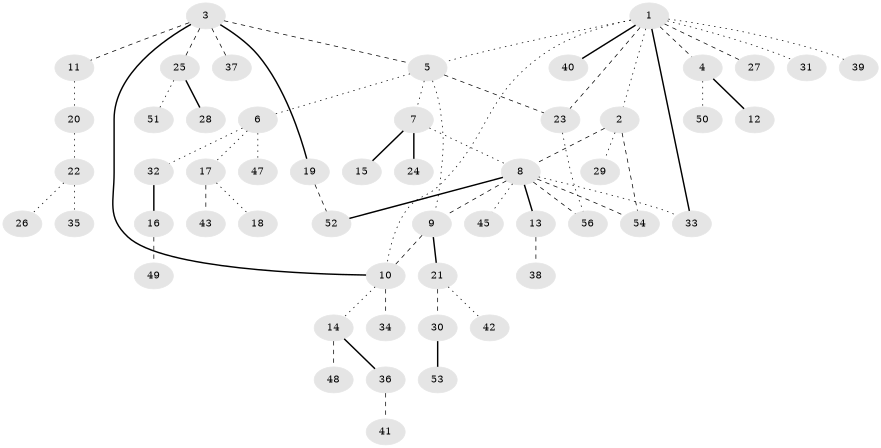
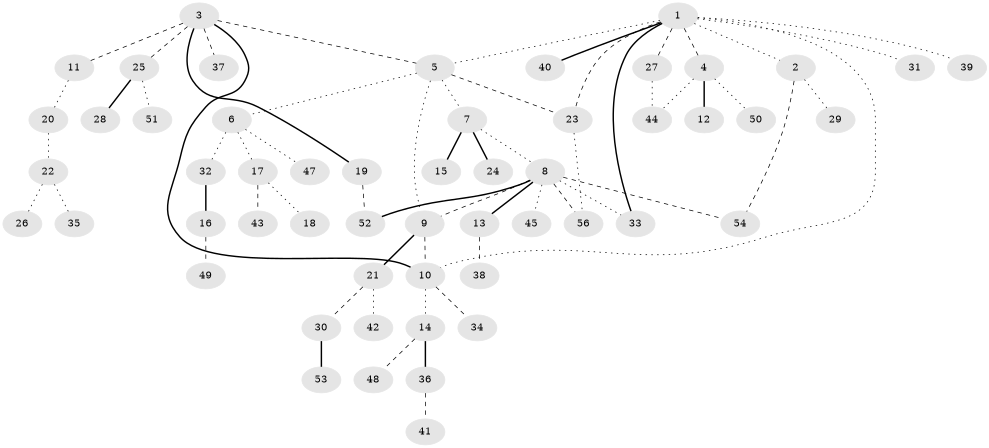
node "44": added
edge "2" -- "8": removed
